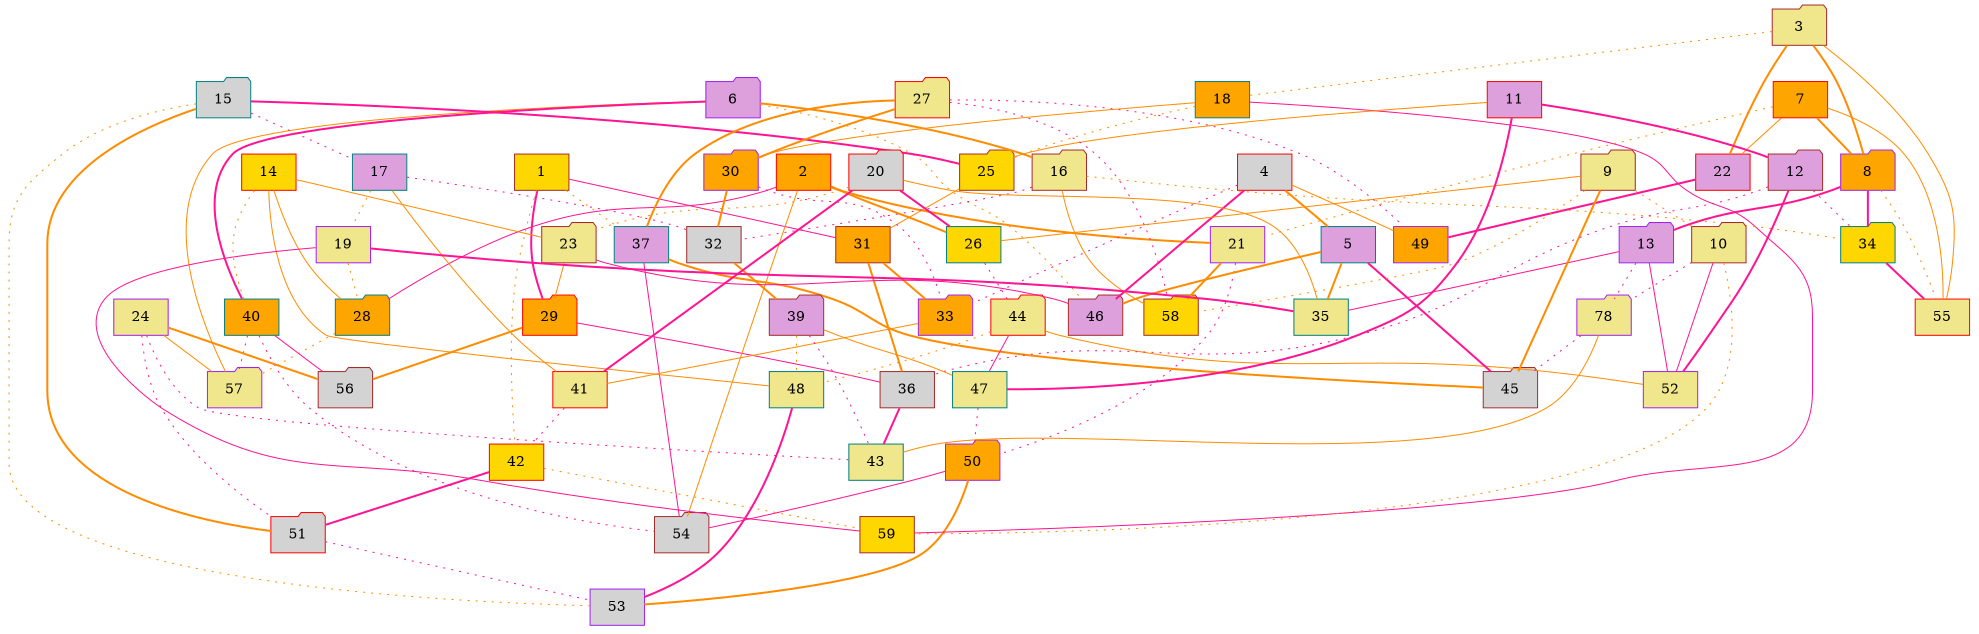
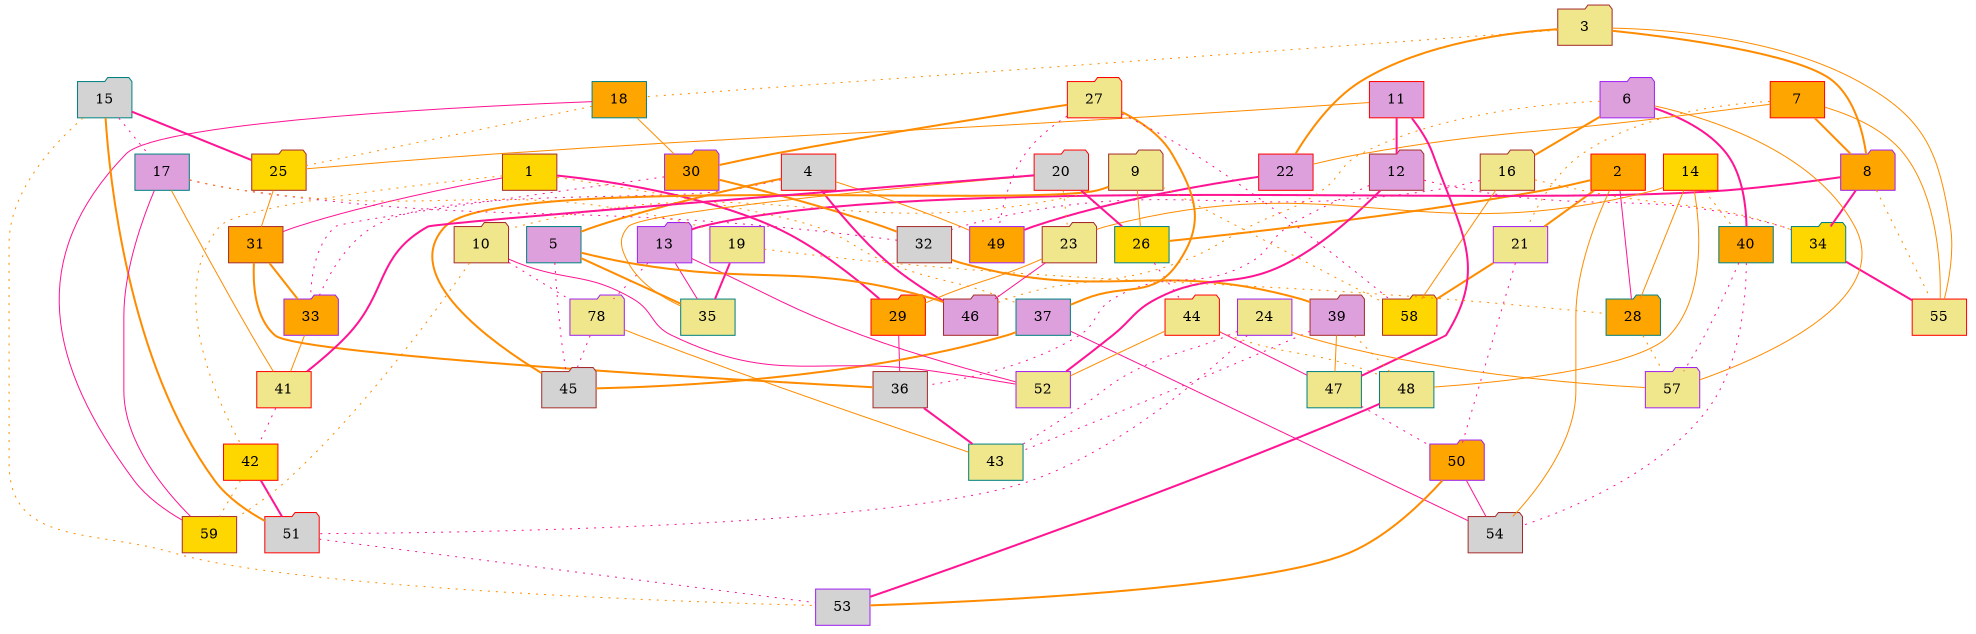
edge "5" -- "45": style bold -> dotted
node "56": removed
edge "19" -- "59": now "17" -- "59"
